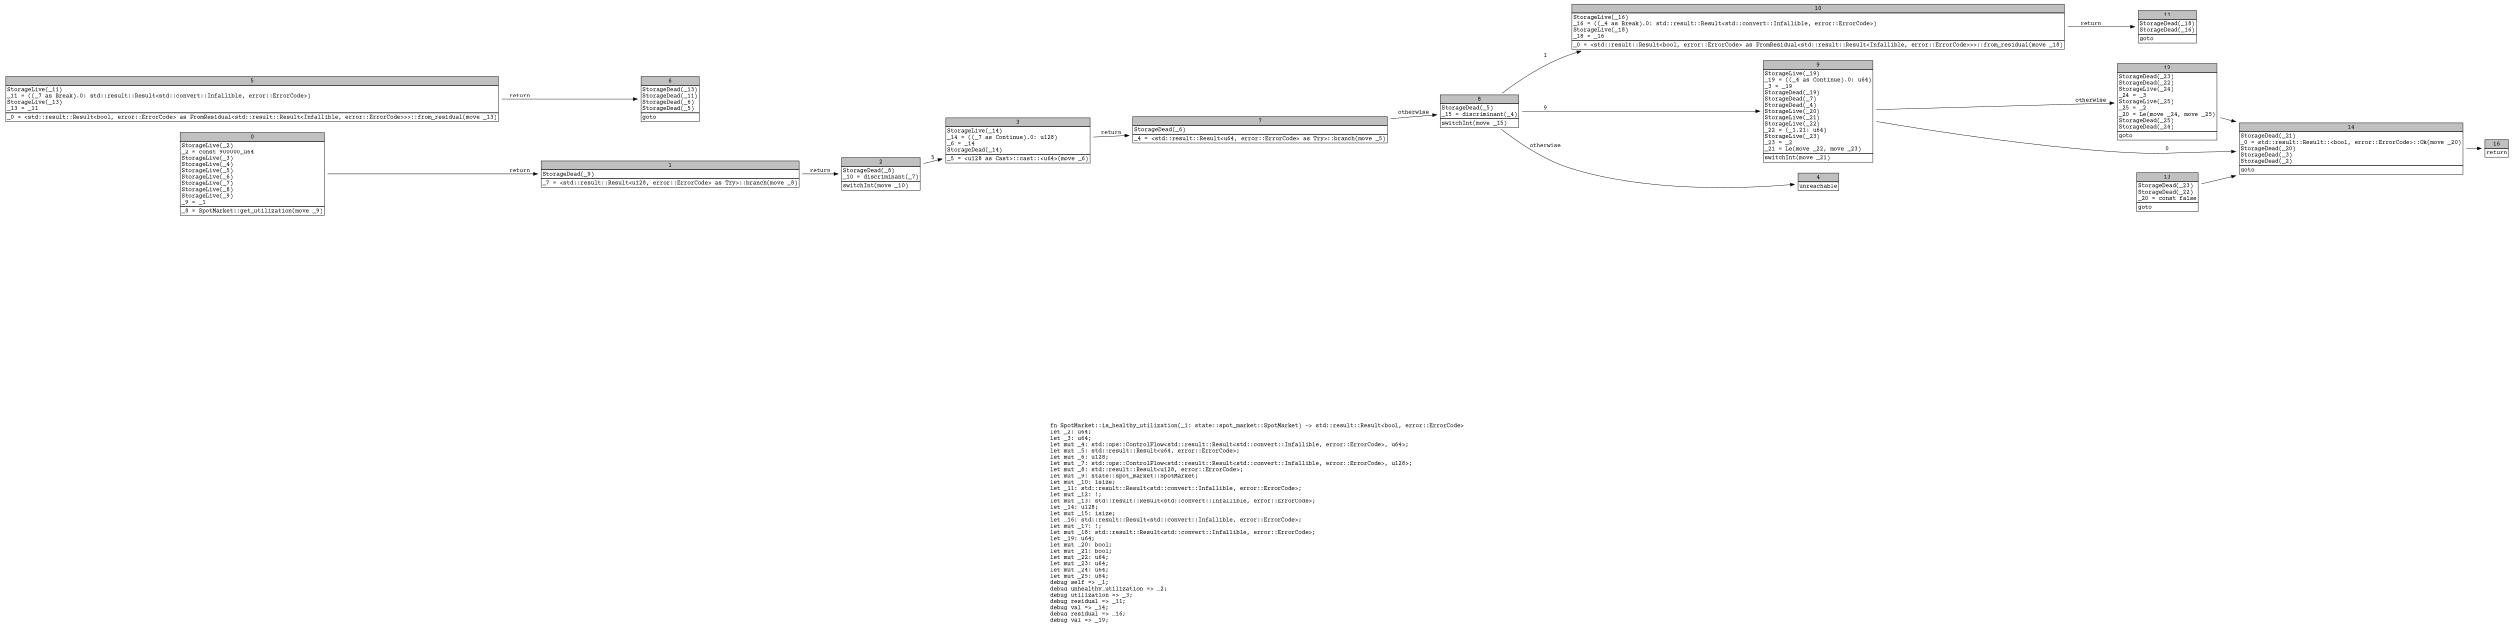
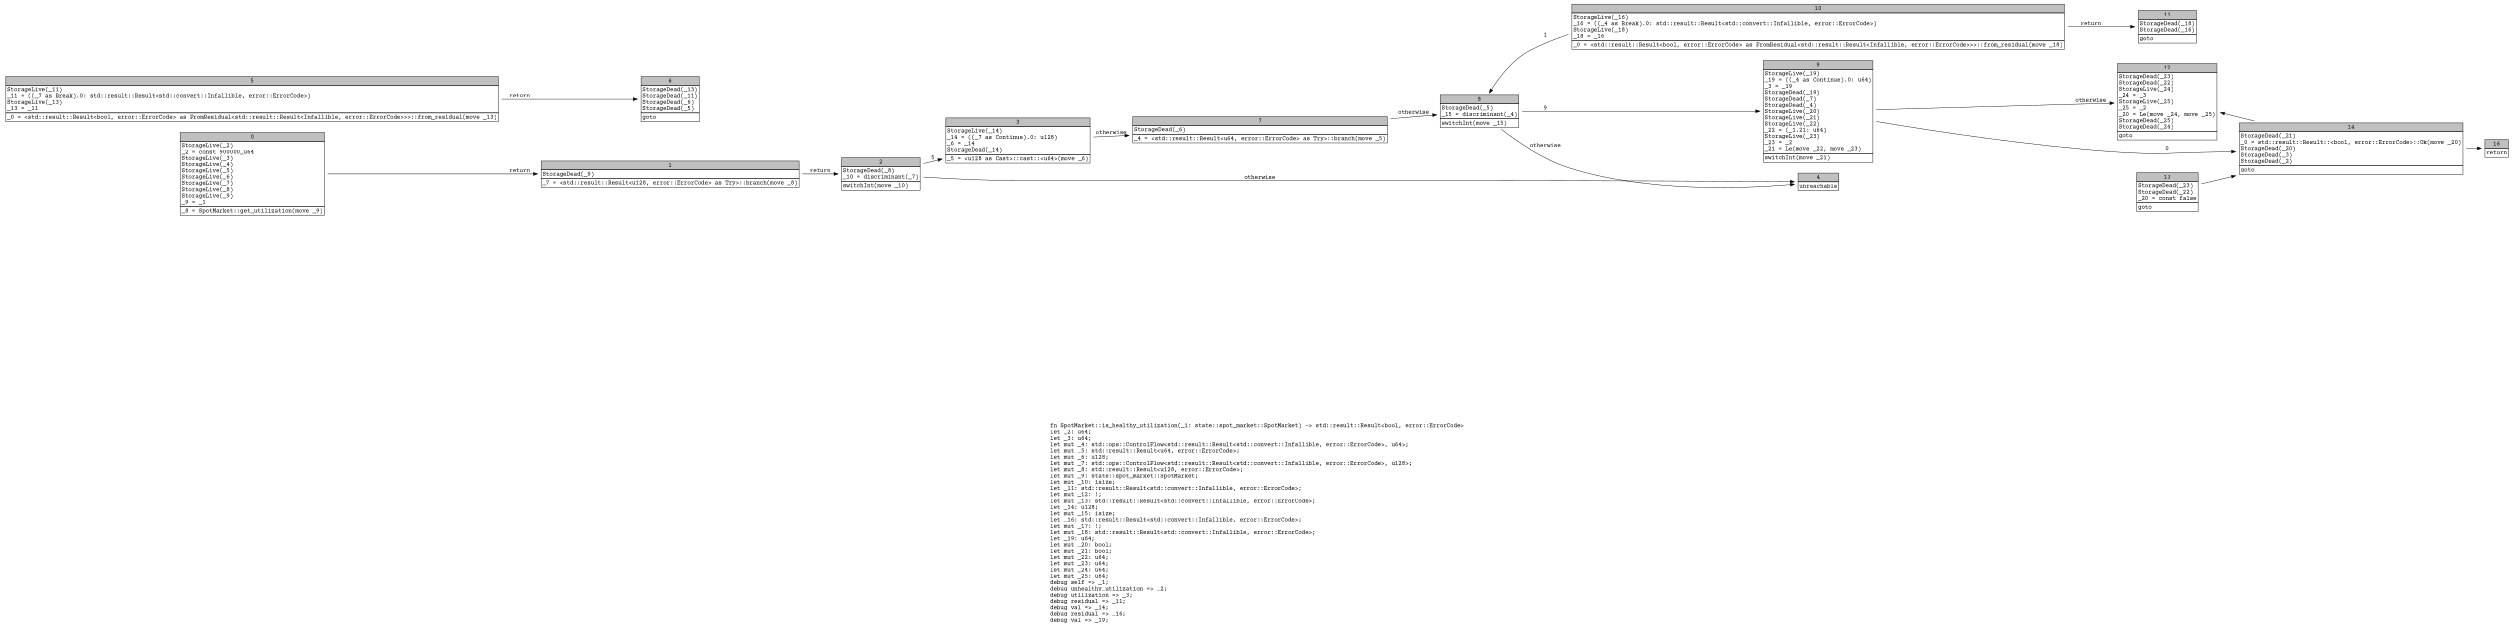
edge "8" -> "10": reversed
edge "12" -> "14": reversed
edge "3" -> "7": label "return" -> "otherwise"
edge "2" -> "4": added, label "otherwise"
